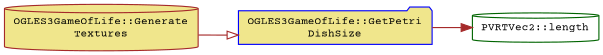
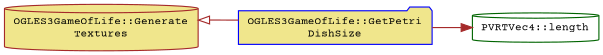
node "PVRTVec2::length": label "PVRTVec2::length" -> "PVRTVec4::length"
edge "OGLES3GameOfLife::Generate Textures" -> "OGLES3GameOfLife::GetPetri DishSize": reversed
